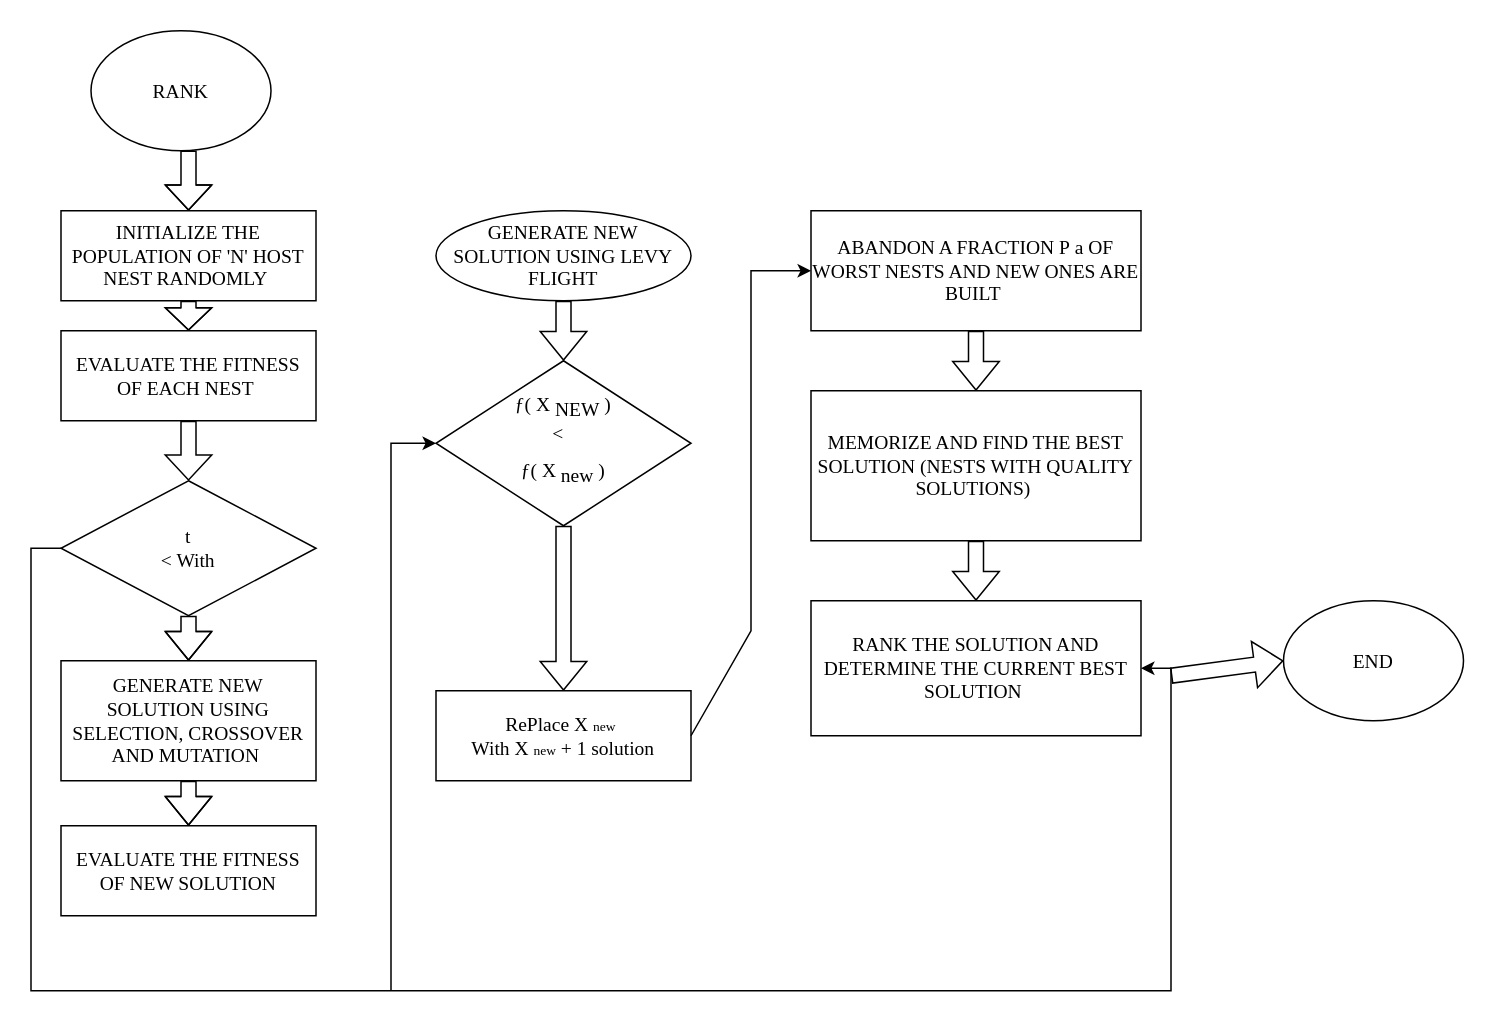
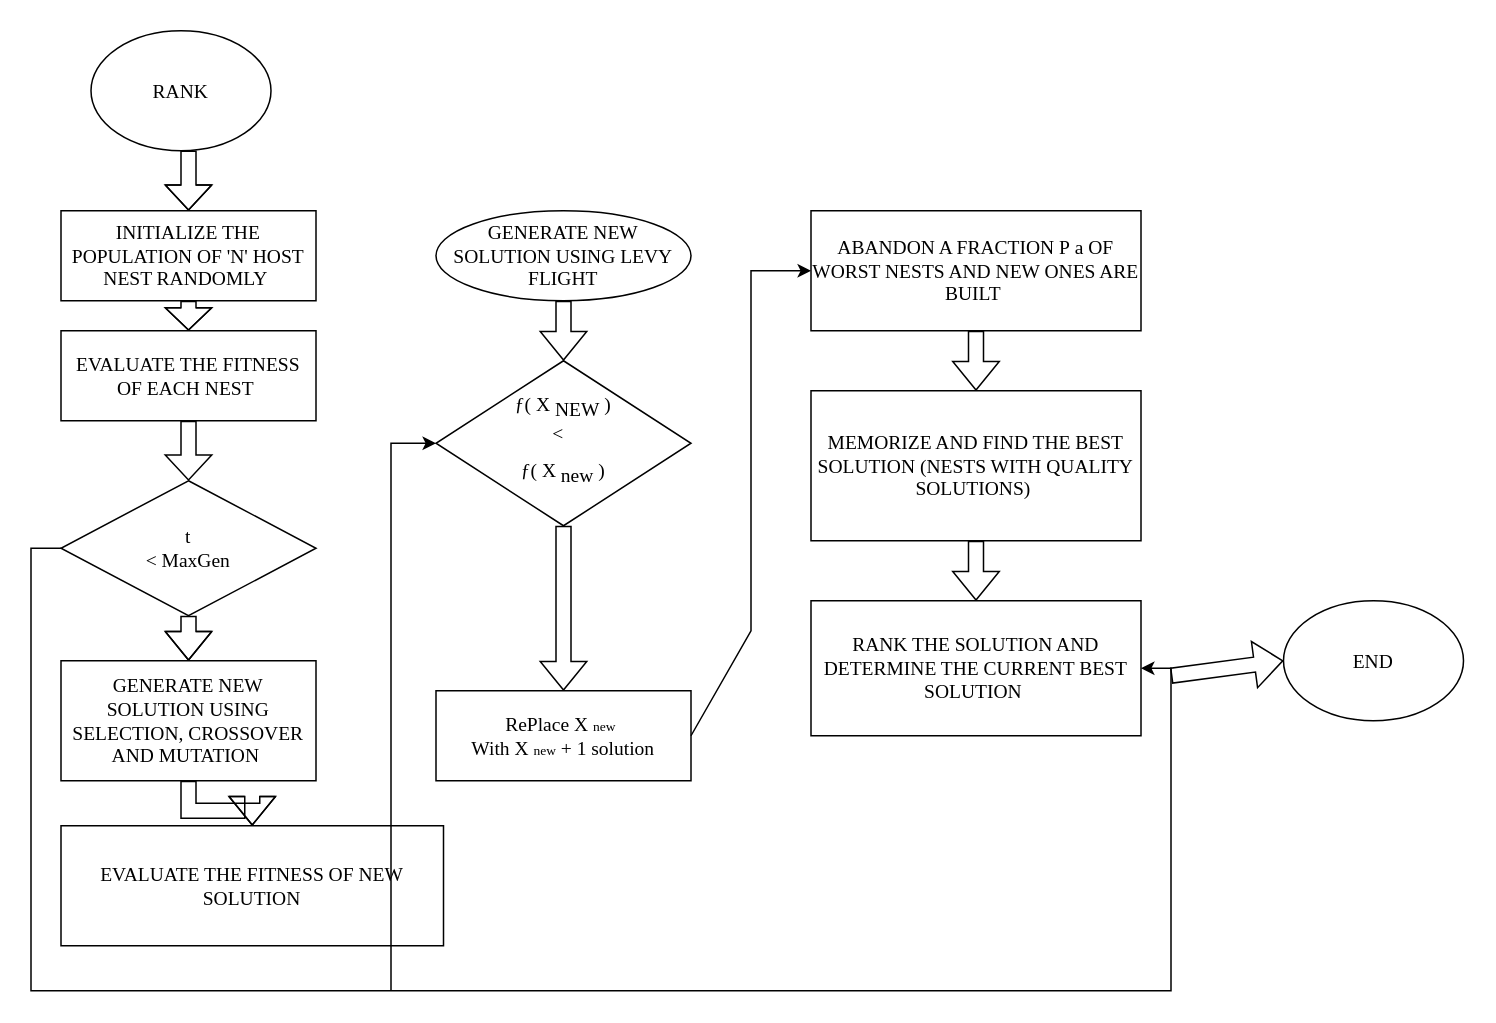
node "t < With": label "t < With" -> "t < MaxGen"
node "EVALUATE THE FITNESS OF NEW SOLUTION": size 255x90 -> 383x120
